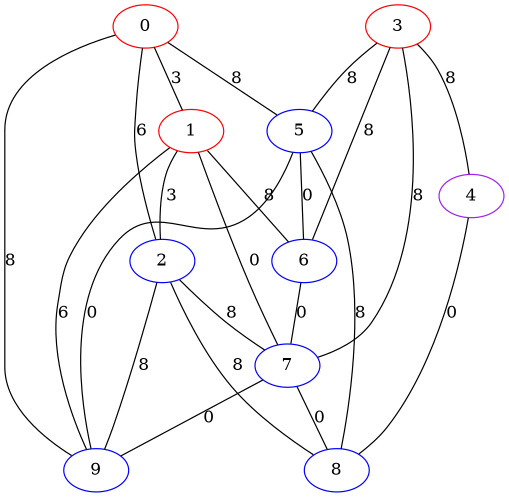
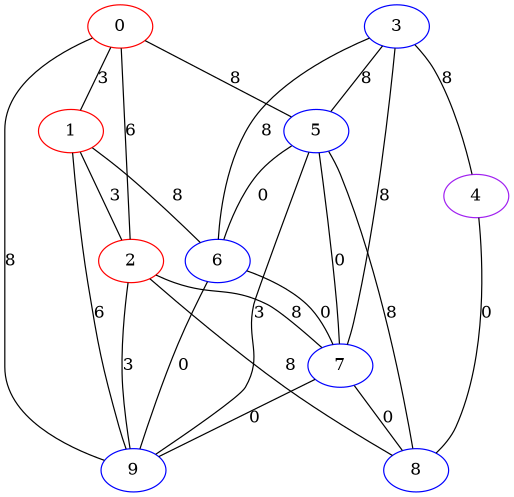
node "3": color red -> blue
edge "1" -- "7": now "5" -- "7"
node "2": color blue -> red
edge "5" -- "9": label "0" -> "3"
edge "6" -- "9": added, label "0"
edge "2" -- "9": label "8" -> "3"
